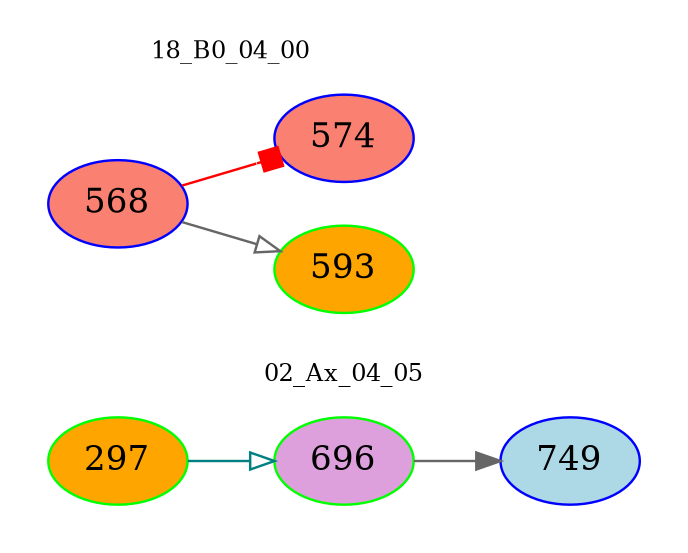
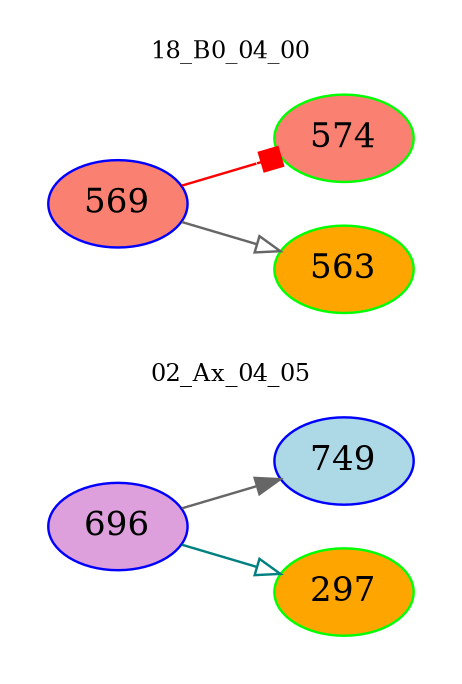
node "574": color blue -> green
node "568": label "568" -> "569"
node "593": label "593" -> "563"
edge "297" -> "696": reversed
node "696": color green -> blue
